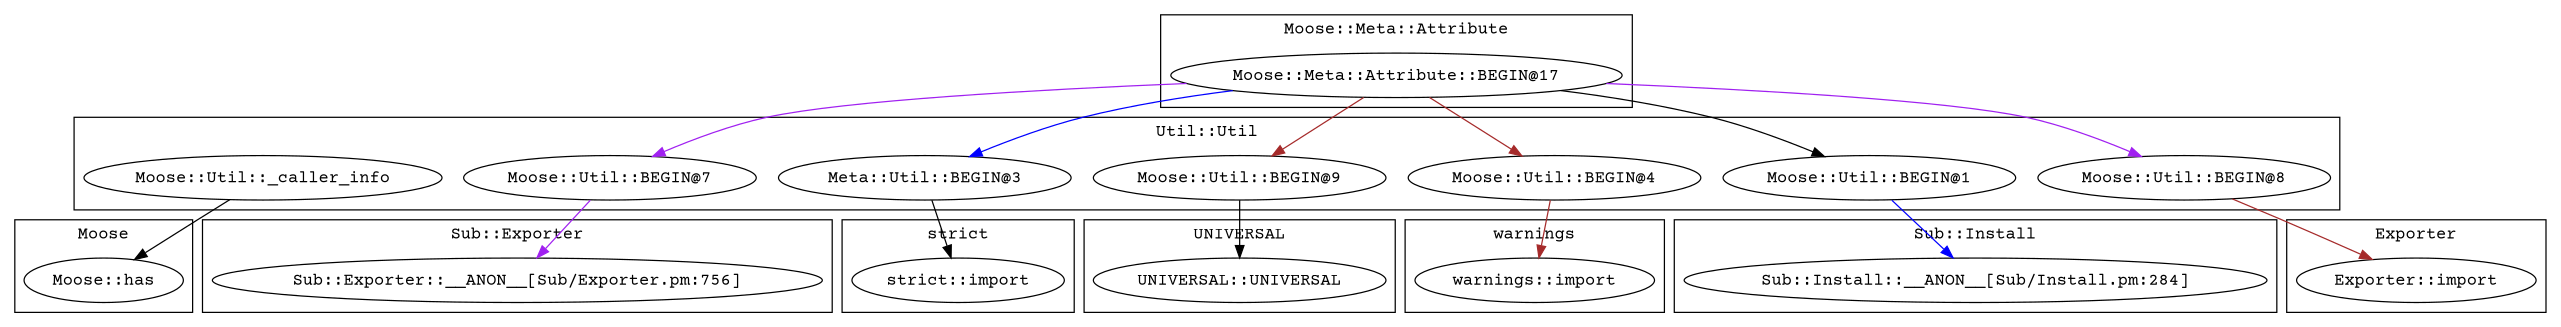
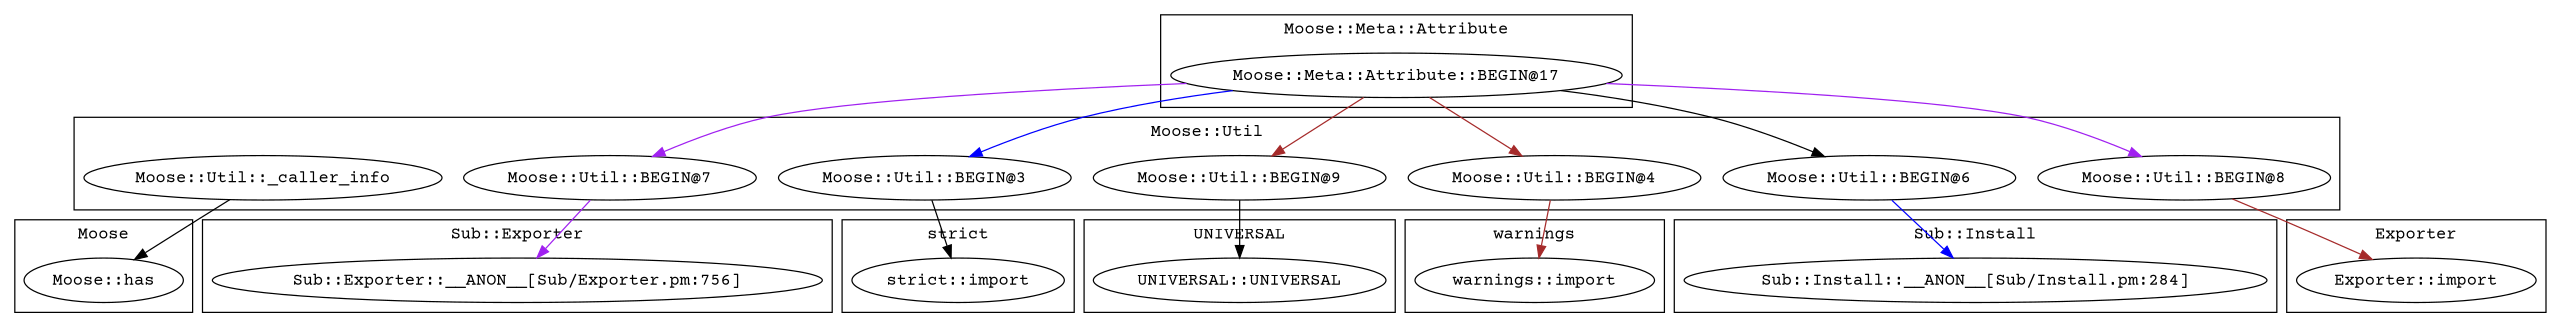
cluster "Util::Util": label "Util::Util" -> "Moose::Util"
node "Meta::Util::BEGIN@3": label "Meta::Util::BEGIN@3" -> "Moose::Util::BEGIN@3"
node "Moose::Util::BEGIN@1": label "Moose::Util::BEGIN@1" -> "Moose::Util::BEGIN@6"
